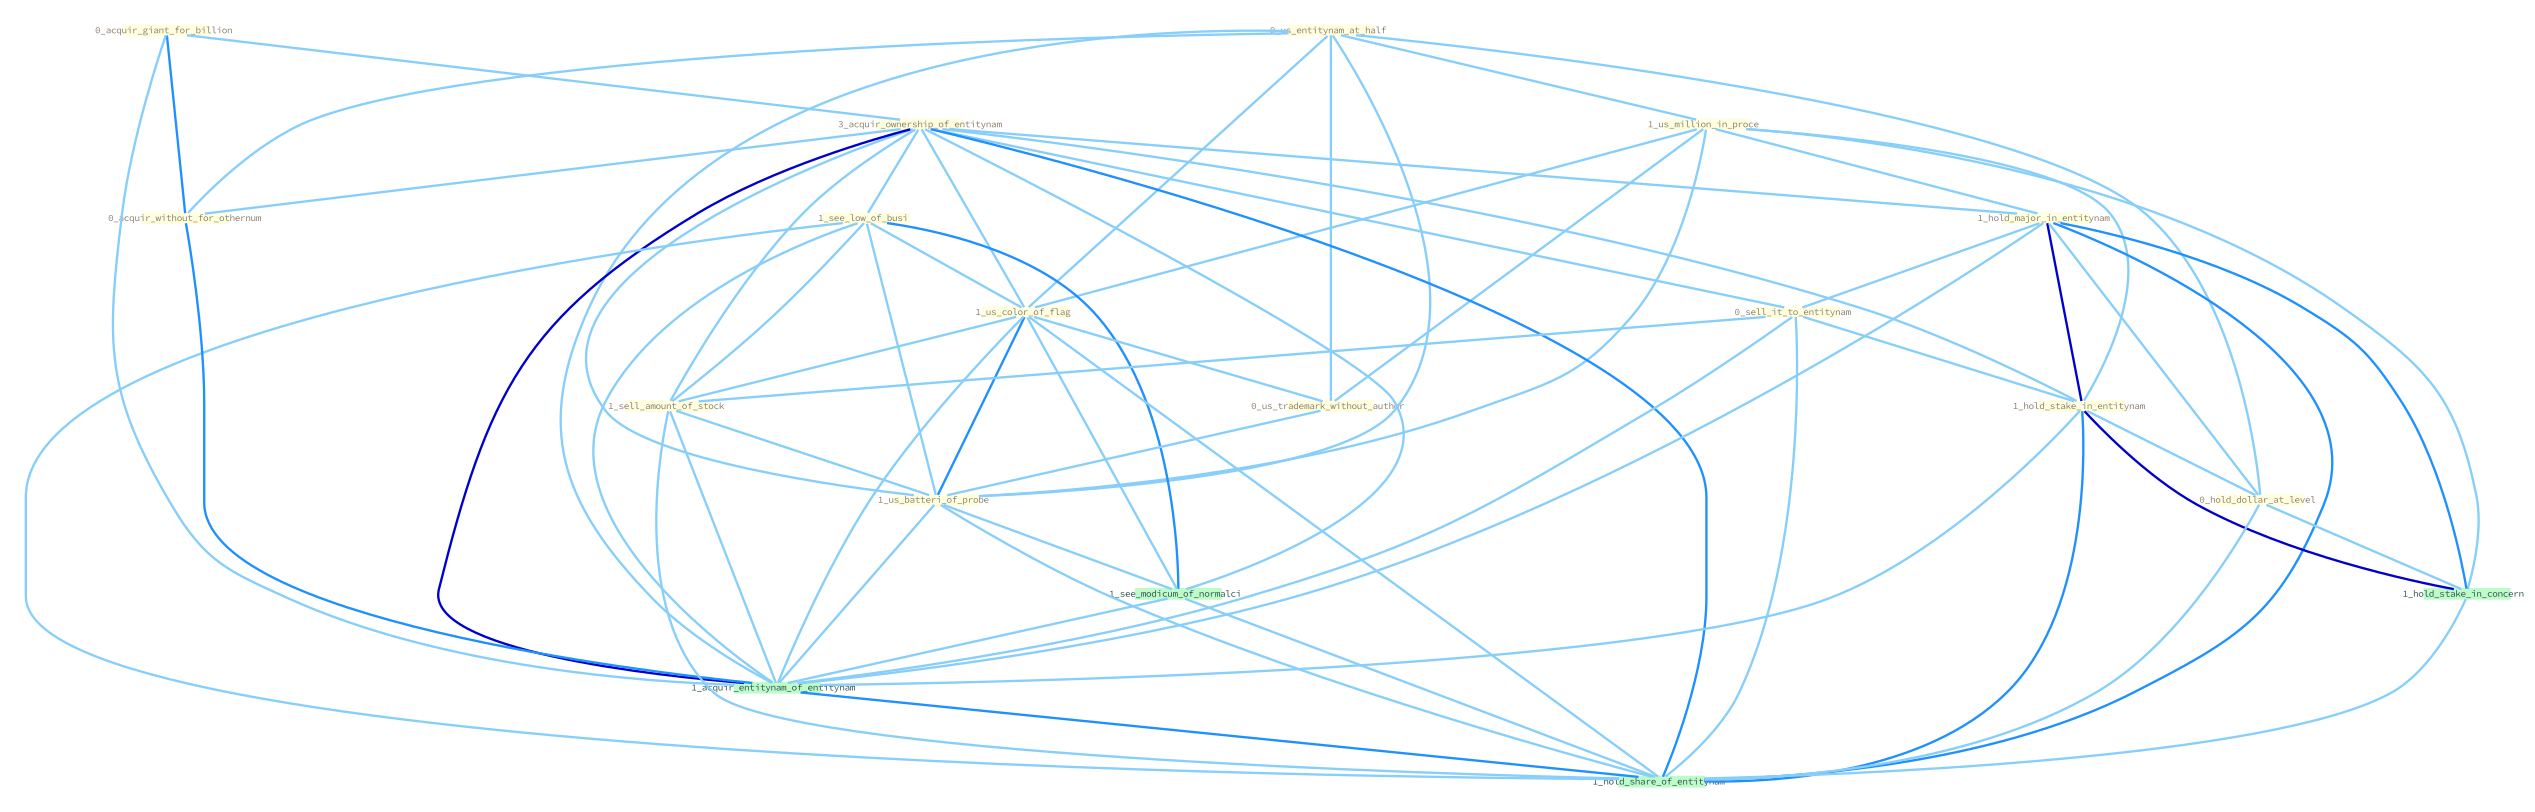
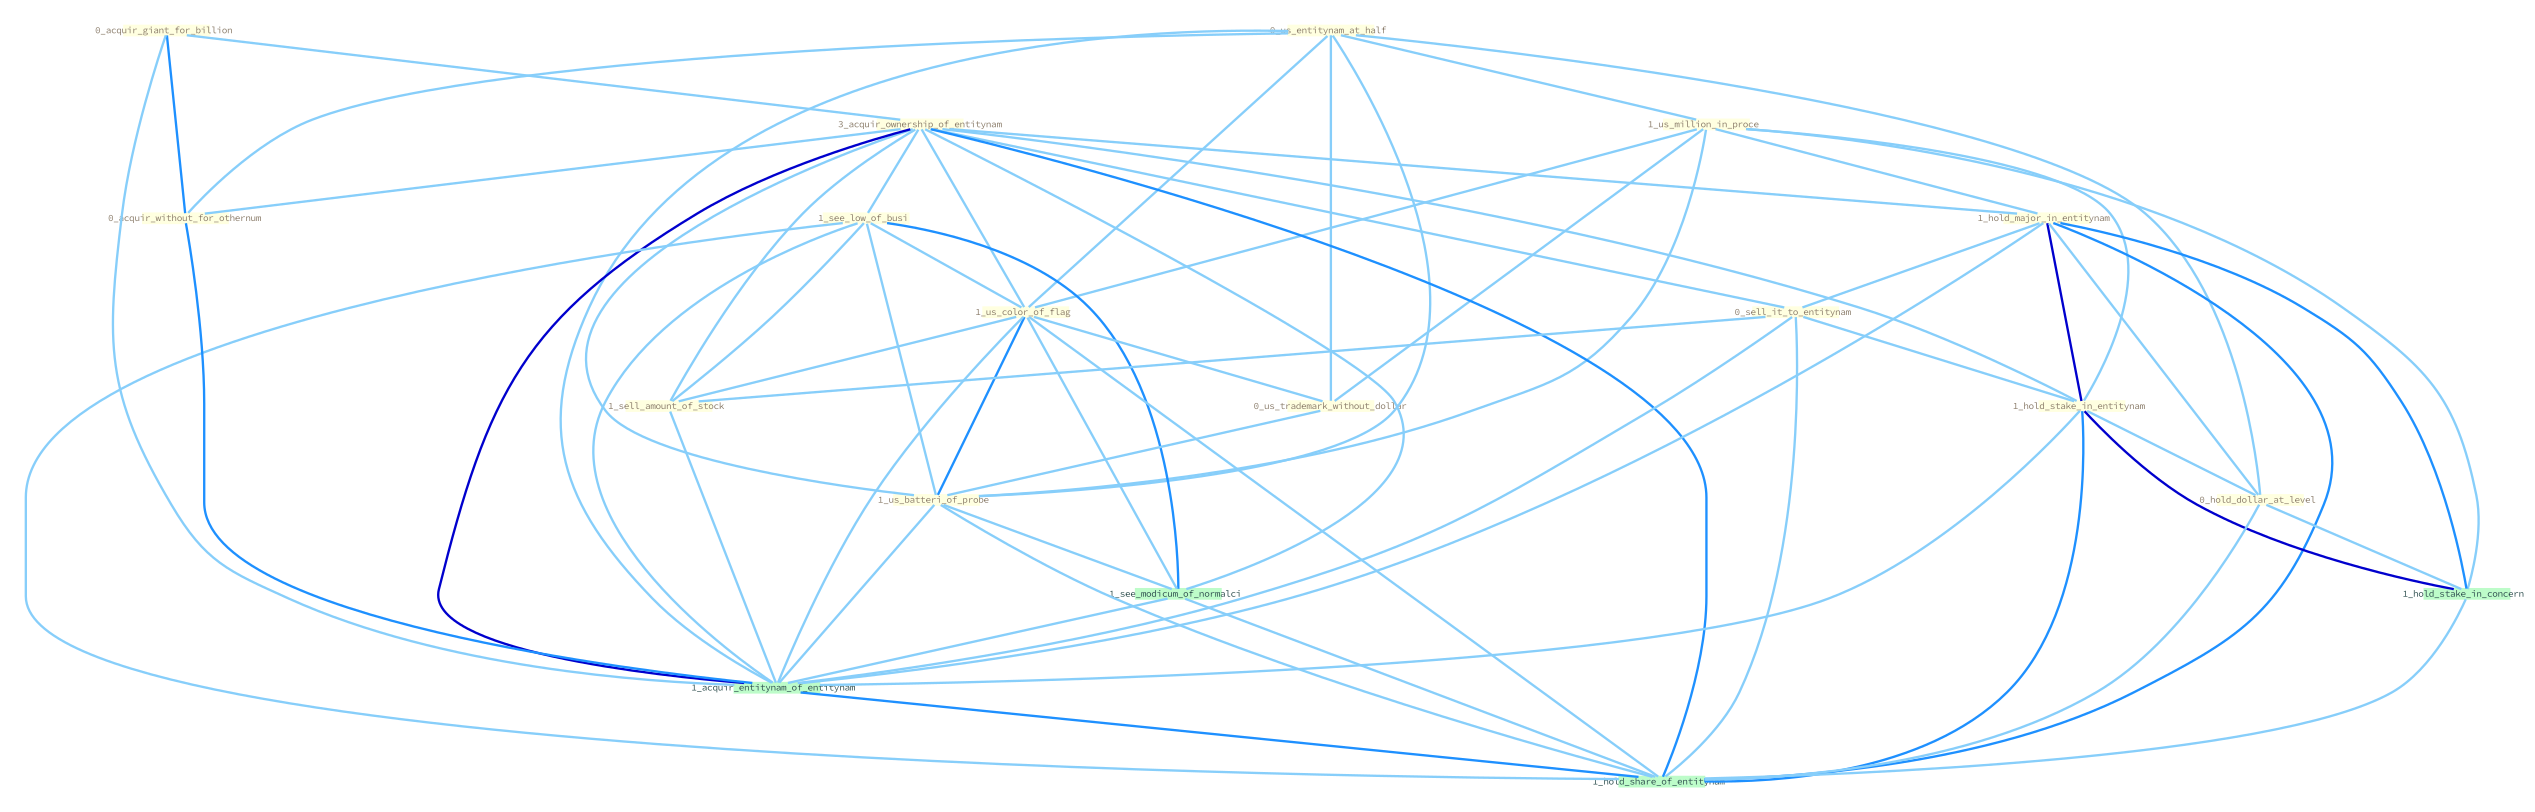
node "0_us_trademark_without_author": label "0_us_trademark_without_author" -> "0_us_trademark_without_dollar"
edge "1_sell_amount_of_stock" -- "1_us_batteri_of_probe": removed
edge "1_sell_amount_of_stock" -- "1_hold_share_of_entitynam": removed
